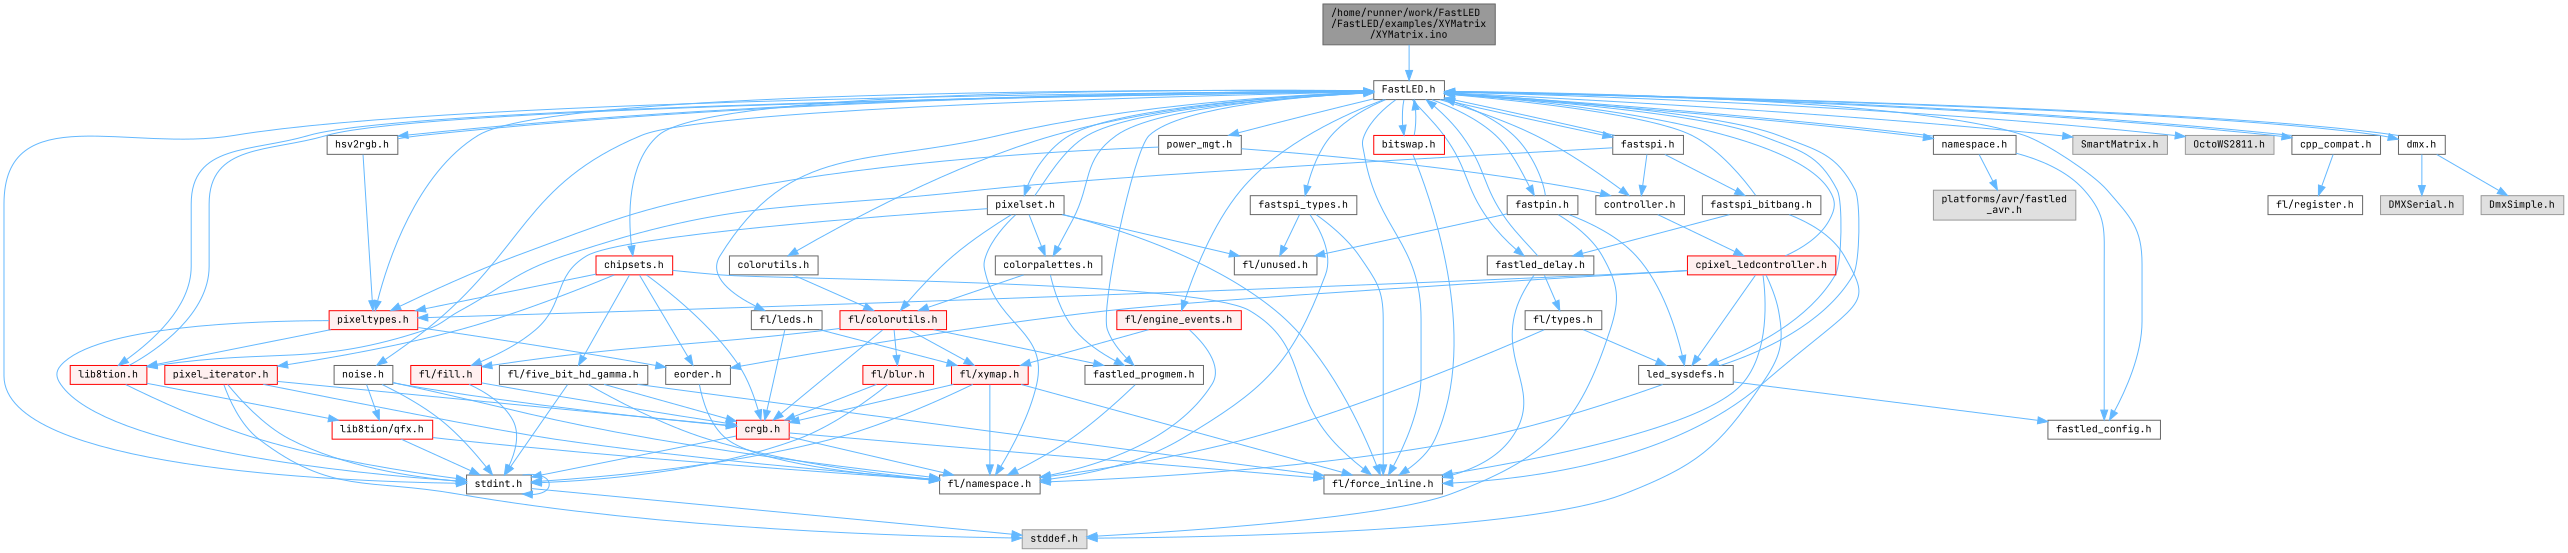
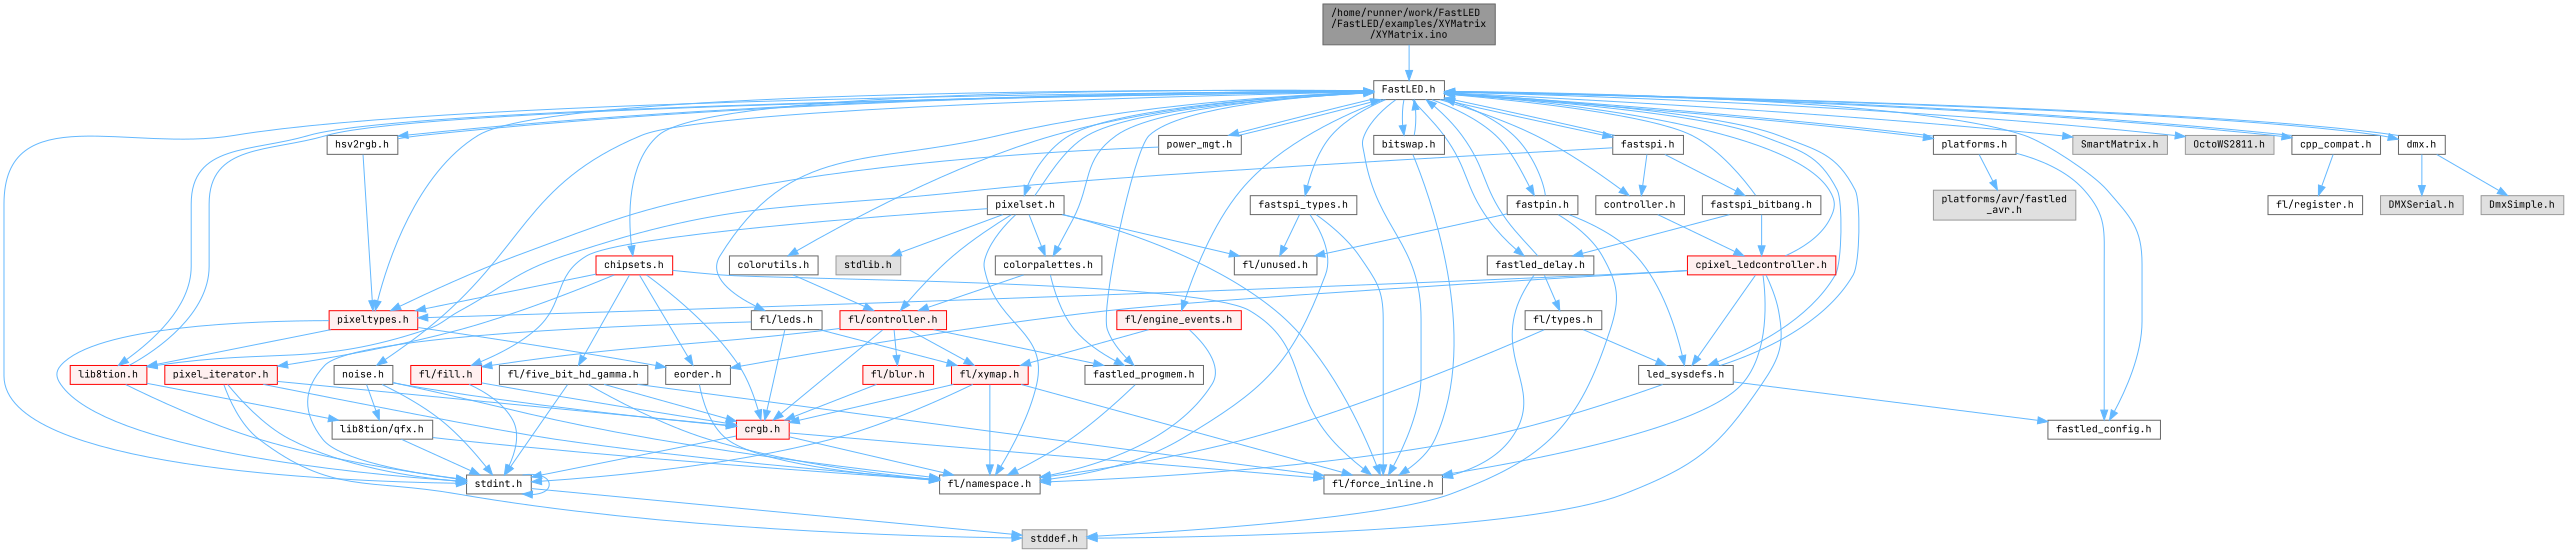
node "bitswap.h": color red -> grey40
node "namespace.h": label "namespace.h" -> "platforms.h"
edge "power_mgt.h" -> "controller.h": now "power_mgt.h" -> "FastLED.h"
node "stdlib.h": added
node "fl/colorutils.h": label "fl/colorutils.h" -> "fl/controller.h"
edge "fastspi_bitbang.h" -> "fl/force_inline.h": now "fastspi_bitbang.h" -> "cpixel_ledcontroller.h"
node "lib8tion/qfx.h": color red -> grey40
edge "fl/blur.h" -> "stdint.h": now "fl/leds.h" -> "stdint.h"
